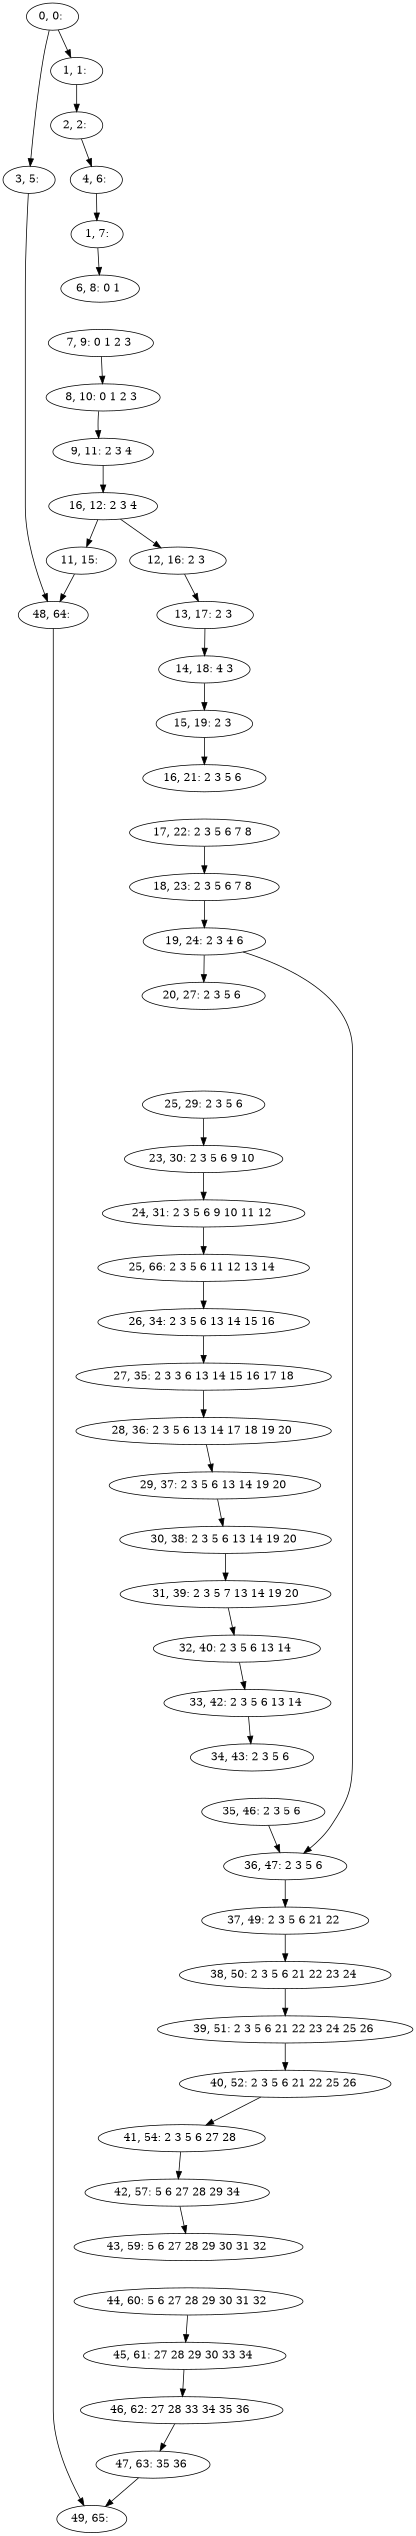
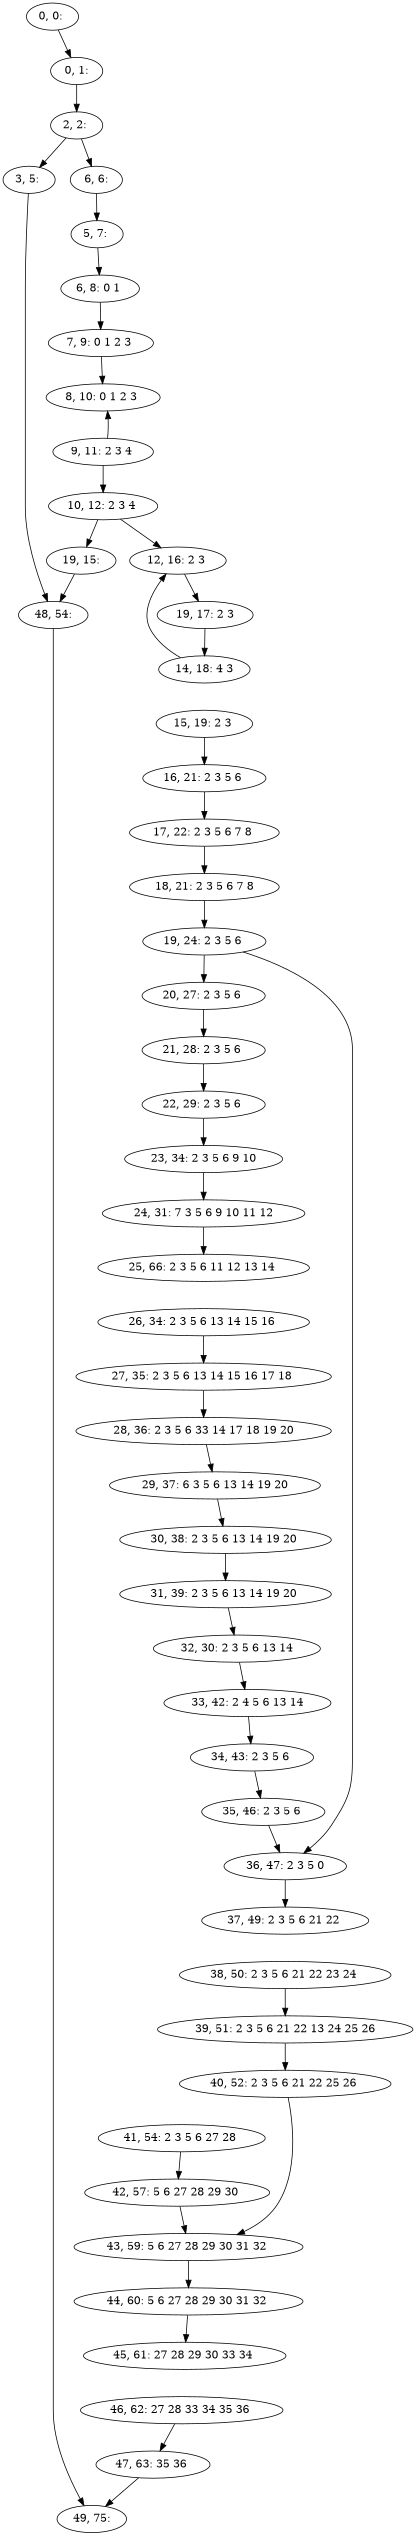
node "1, 1:": label "1, 1:" -> "0, 1:"
edge "0, 0:" -> "3, 5:": now "2, 2:" -> "3, 5:"
node "4, 6:": label "4, 6:" -> "6, 6:"
node "1, 7:": label "1, 7:" -> "5, 7:"
edge "6, 8: 0 1" -> "7, 9: 0 1 2 3": added
edge "8, 10: 0 1 2 3" -> "9, 11: 2 3 4": reversed
node "16, 12: 2 3 4": label "16, 12: 2 3 4" -> "10, 12: 2 3 4"
node "11, 15:": label "11, 15:" -> "19, 15:"
node "48, 64:": label "48, 64:" -> "48, 54:"
node "13, 17: 2 3": label "13, 17: 2 3" -> "19, 17: 2 3"
edge "14, 18: 4 3" -> "15, 19: 2 3": now "14, 18: 4 3" -> "12, 16: 2 3"
edge "16, 21: 2 3 5 6" -> "17, 22: 2 3 5 6 7 8": added
node "18, 23: 2 3 5 6 7 8": label "18, 23: 2 3 5 6 7 8" -> "18, 21: 2 3 5 6 7 8"
node "19, 24: 2 3 4 6": label "19, 24: 2 3 4 6" -> "19, 24: 2 3 5 6"
node "21, 28: 2 3 5 6": added
node "25, 29: 2 3 5 6": label "25, 29: 2 3 5 6" -> "22, 29: 2 3 5 6"
node "23, 30: 2 3 5 6 9 10": label "23, 30: 2 3 5 6 9 10" -> "23, 34: 2 3 5 6 9 10"
node "24, 31: 2 3 5 6 9 10 11 12": label "24, 31: 2 3 5 6 9 10 11 12" -> "24, 31: 7 3 5 6 9 10 11 12"
edge "25, 66: 2 3 5 6 11 12 13 14" -> "26, 34: 2 3 5 6 13 14 15 16": removed
node "27, 35: 2 3 3 6 13 14 15 16 17 18": label "27, 35: 2 3 3 6 13 14 15 16 17 18" -> "27, 35: 2 3 5 6 13 14 15 16 17 18"
node "28, 36: 2 3 5 6 13 14 17 18 19 20": label "28, 36: 2 3 5 6 13 14 17 18 19 20" -> "28, 36: 2 3 5 6 33 14 17 18 19 20"
node "29, 37: 2 3 5 6 13 14 19 20": label "29, 37: 2 3 5 6 13 14 19 20" -> "29, 37: 6 3 5 6 13 14 19 20"
node "31, 39: 2 3 5 7 13 14 19 20": label "31, 39: 2 3 5 7 13 14 19 20" -> "31, 39: 2 3 5 6 13 14 19 20"
node "32, 40: 2 3 5 6 13 14": label "32, 40: 2 3 5 6 13 14" -> "32, 30: 2 3 5 6 13 14"
node "33, 42: 2 3 5 6 13 14": label "33, 42: 2 3 5 6 13 14" -> "33, 42: 2 4 5 6 13 14"
edge "34, 43: 2 3 5 6" -> "35, 46: 2 3 5 6": added
node "36, 47: 2 3 5 6": label "36, 47: 2 3 5 6" -> "36, 47: 2 3 5 0"
edge "37, 49: 2 3 5 6 21 22" -> "38, 50: 2 3 5 6 21 22 23 24": removed
node "39, 51: 2 3 5 6 21 22 23 24 25 26": label "39, 51: 2 3 5 6 21 22 23 24 25 26" -> "39, 51: 2 3 5 6 21 22 13 24 25 26"
edge "40, 52: 2 3 5 6 21 22 25 26" -> "41, 54: 2 3 5 6 27 28": now "40, 52: 2 3 5 6 21 22 25 26" -> "43, 59: 5 6 27 28 29 30 31 32"
node "42, 57: 5 6 27 28 29 34": label "42, 57: 5 6 27 28 29 34" -> "42, 57: 5 6 27 28 29 30"
edge "43, 59: 5 6 27 28 29 30 31 32" -> "44, 60: 5 6 27 28 29 30 31 32": added
edge "45, 61: 27 28 29 30 33 34" -> "46, 62: 27 28 33 34 35 36": removed
node "49, 65:": label "49, 65:" -> "49, 75:"
